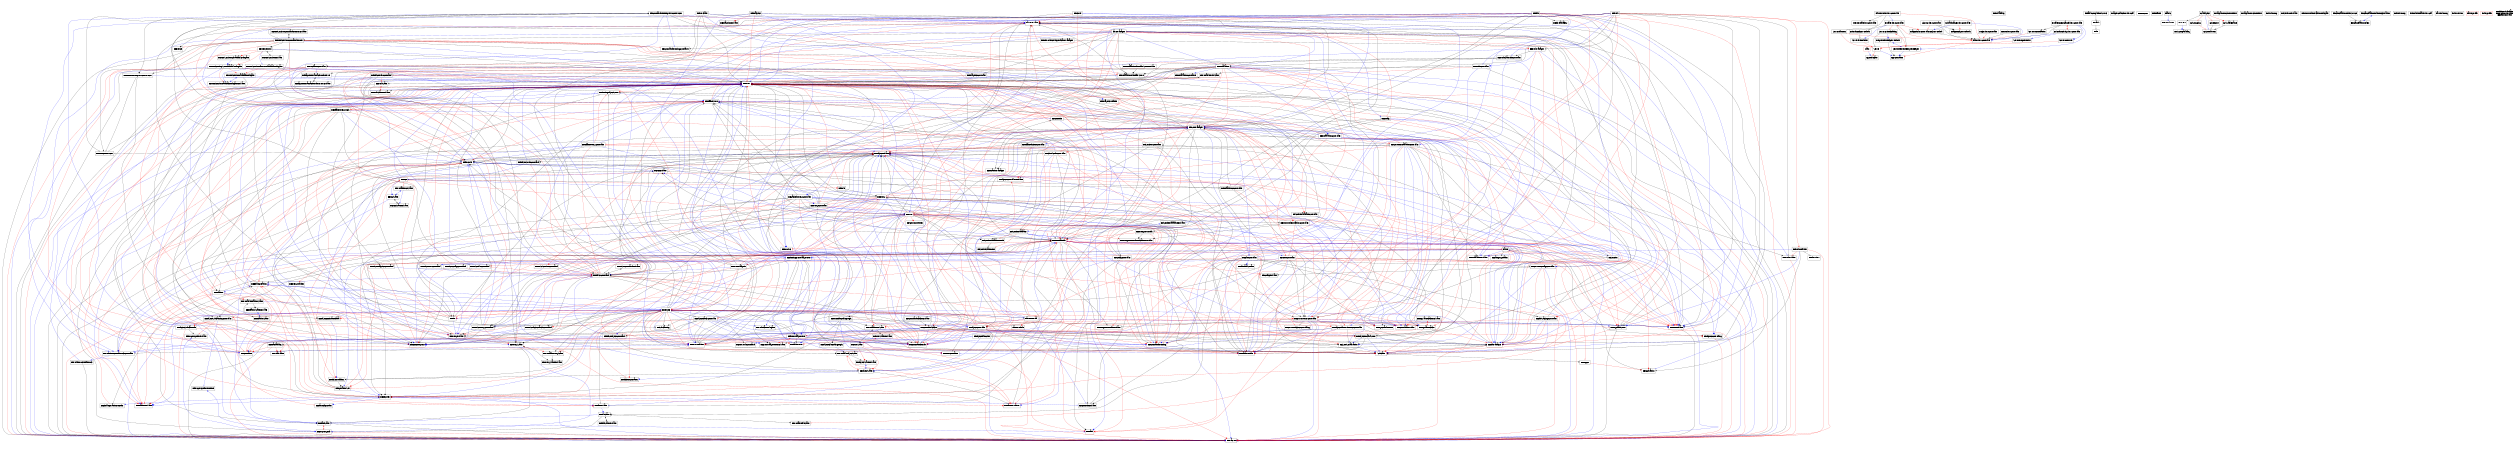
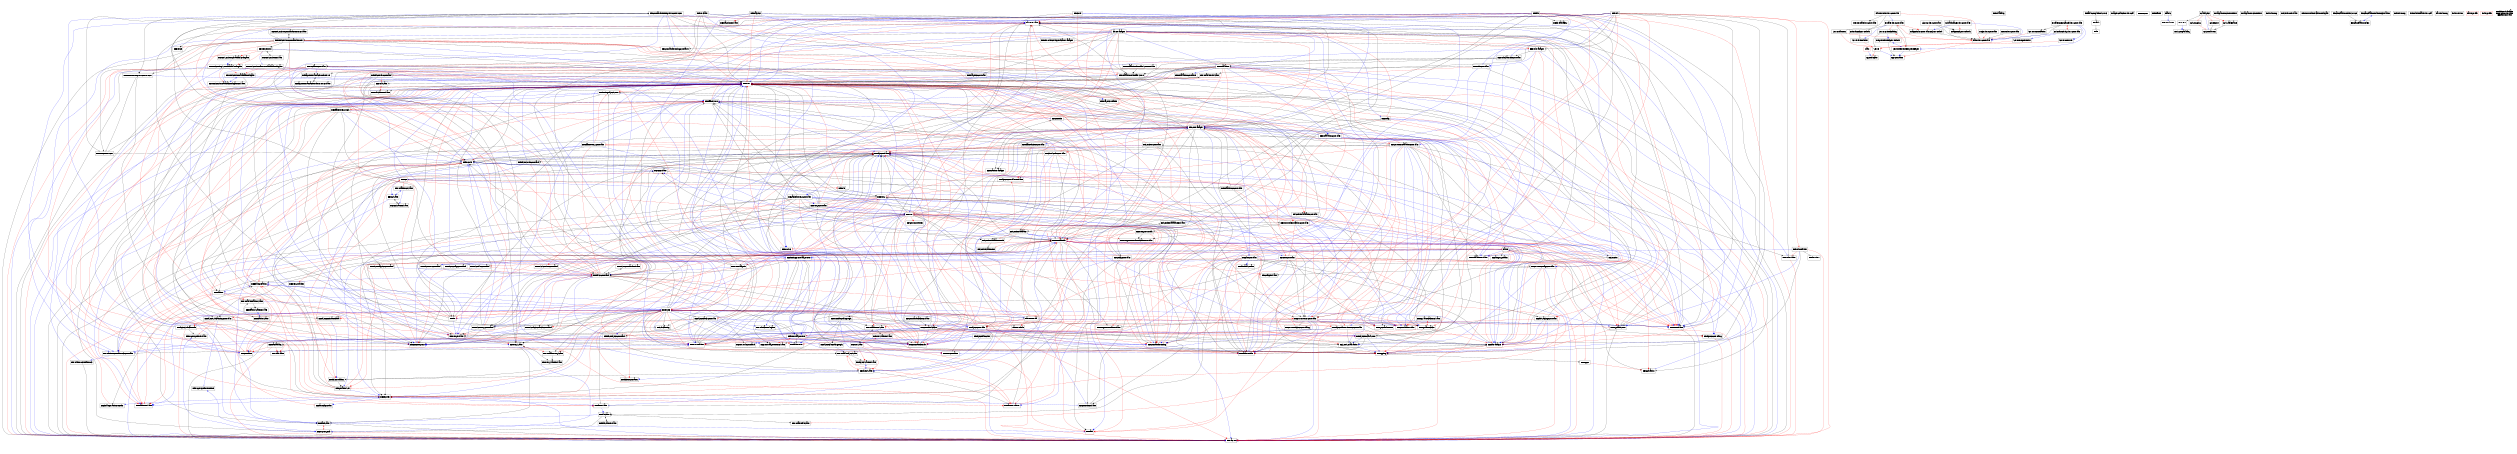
edge "PFObjectPrivate" -> "PFAssert": now "PFCommandURLRequestConstructor" -> "PFAssert"
edge "PFSQLiteDatabase_Private" -- "PFSQLiteDatabase": color blue -> black
edge "PFCommandCache" -> "PFObjectLocalIdStore": color black -> blue
node "Subclass": label "Subclass" -> "PFLogging"
